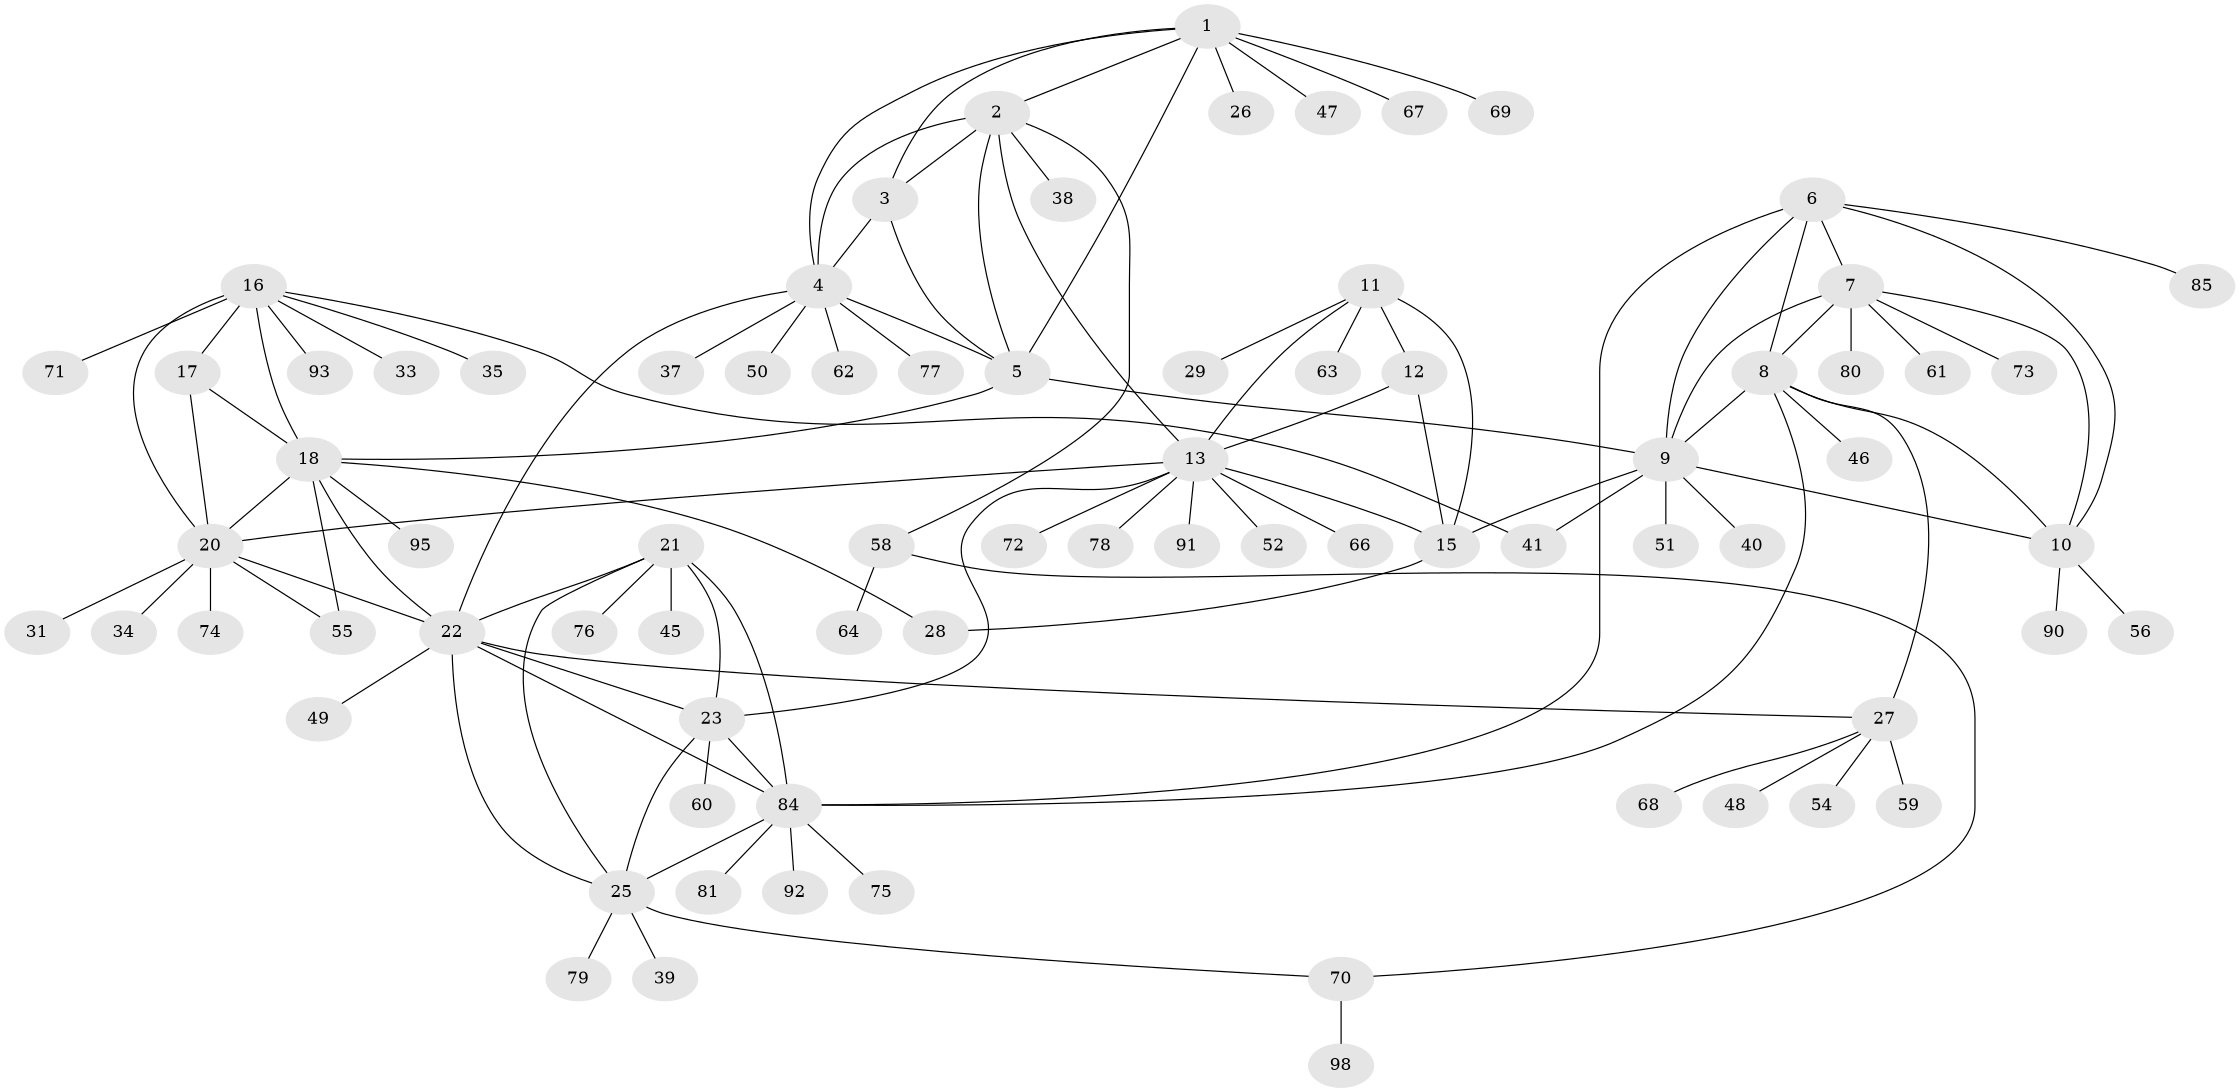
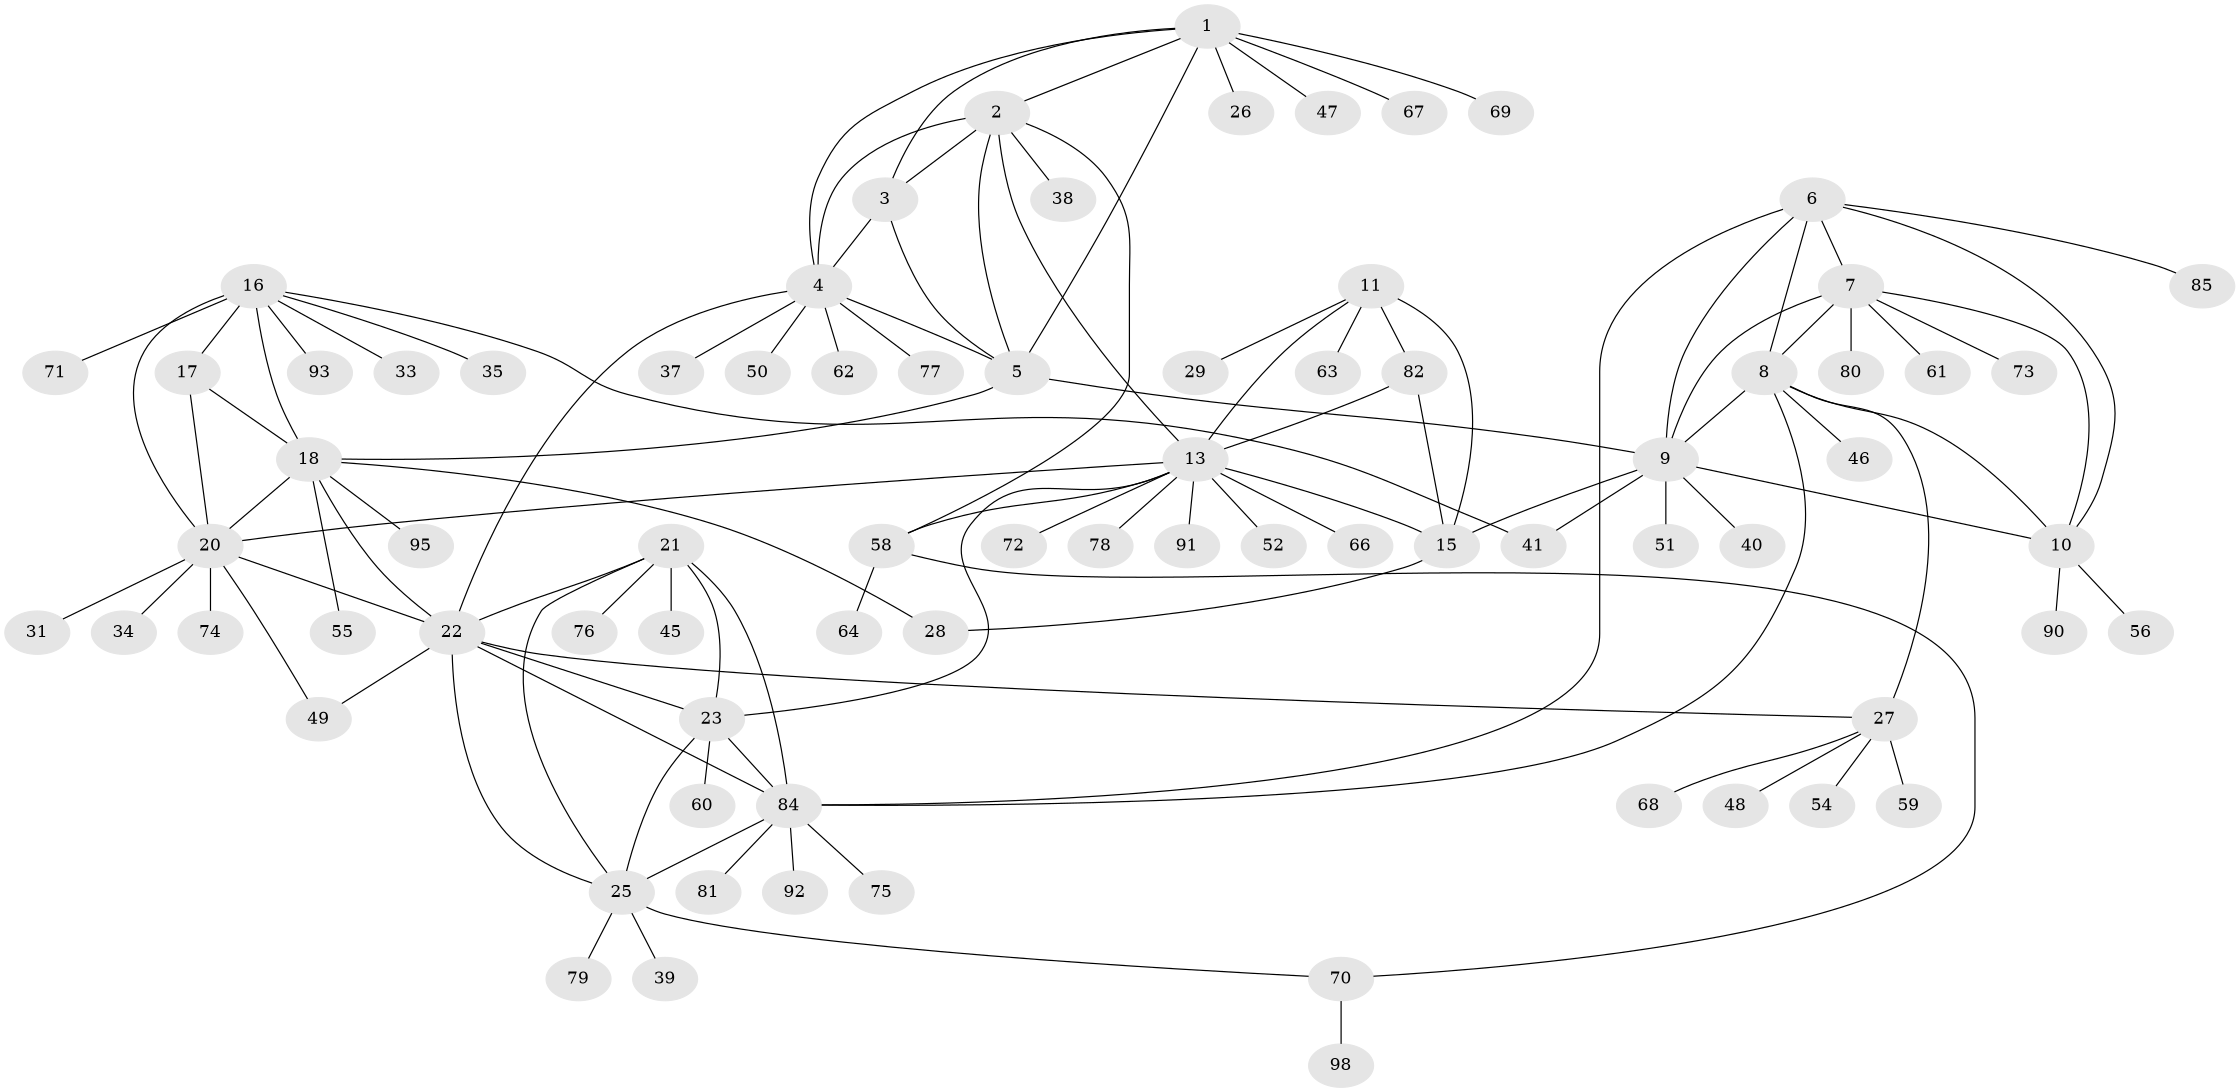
node "12": label "12" -> "82"
edge "13" -- "58": added
edge "20" -- "55": now "20" -- "49"
